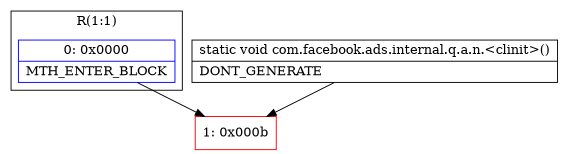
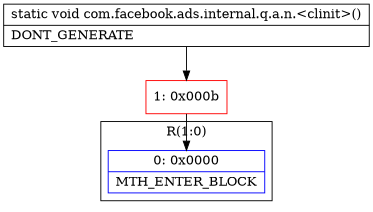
cluster "R(1:1)": label "R(1:1)" -> "R(1:0)"
edge "0: 0x0000" -> "1: 0x000b": reversed
